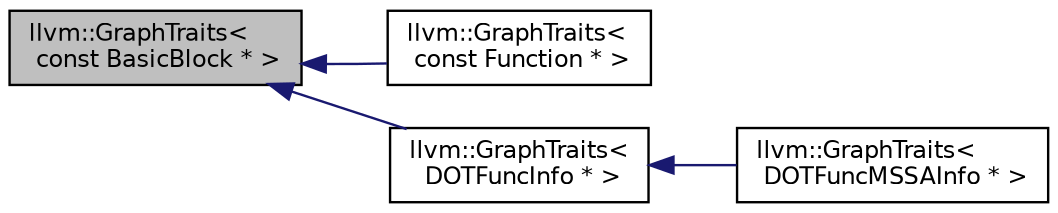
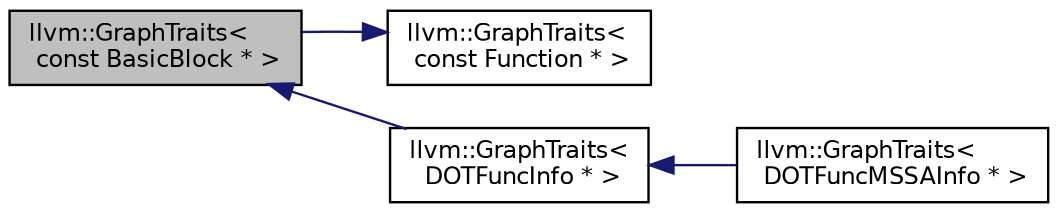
edge "llvm::GraphTraits< const Function * >" -> "llvm::GraphTraits< const BasicBlock * >": reversed
